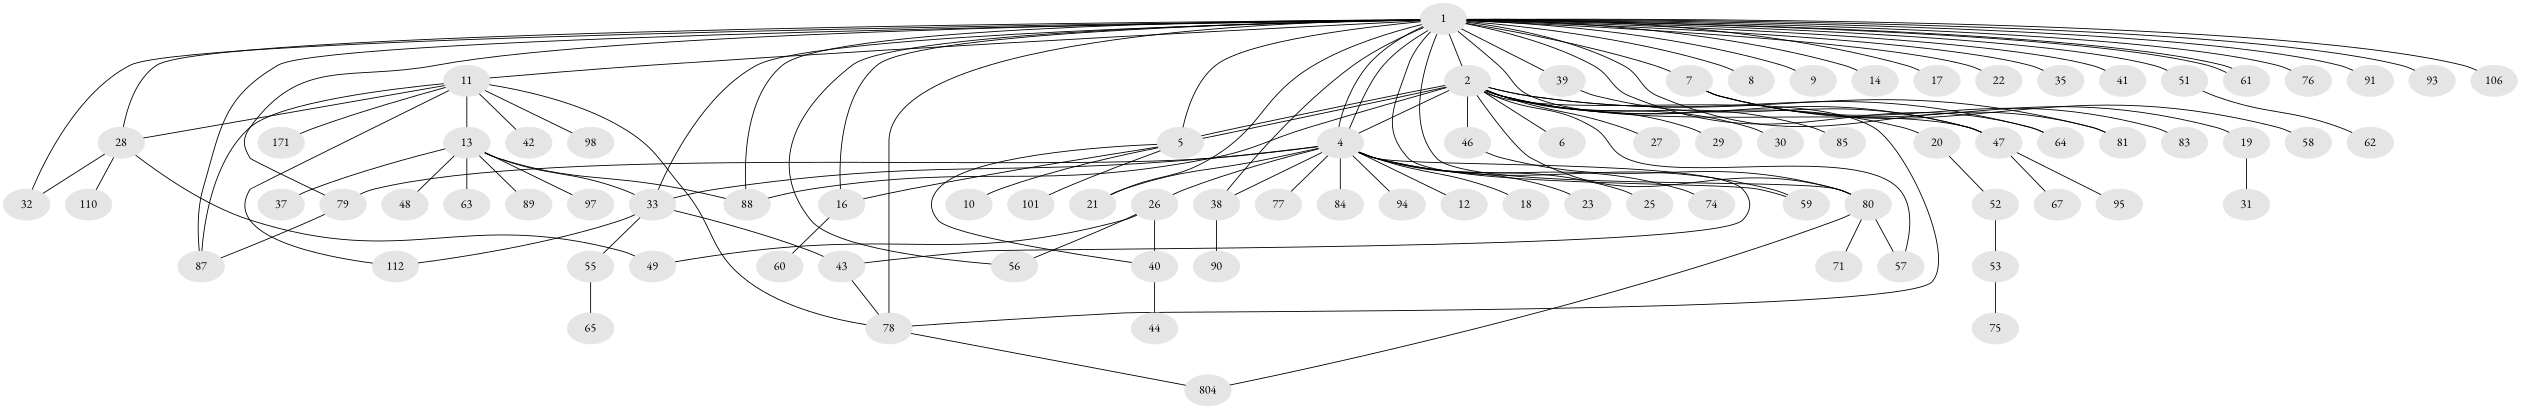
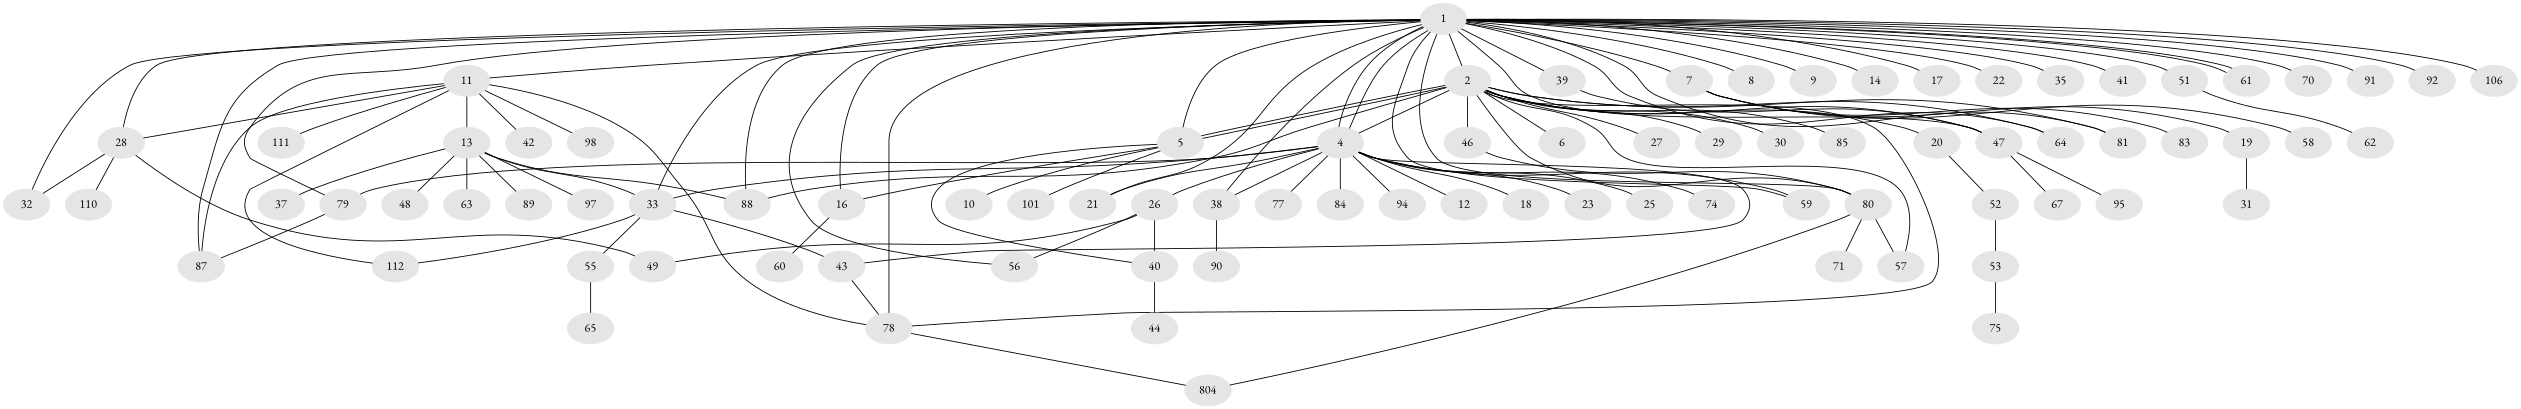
node "76": label "76" -> "70"
node "93": label "93" -> "92"
node "171": label "171" -> "111"
